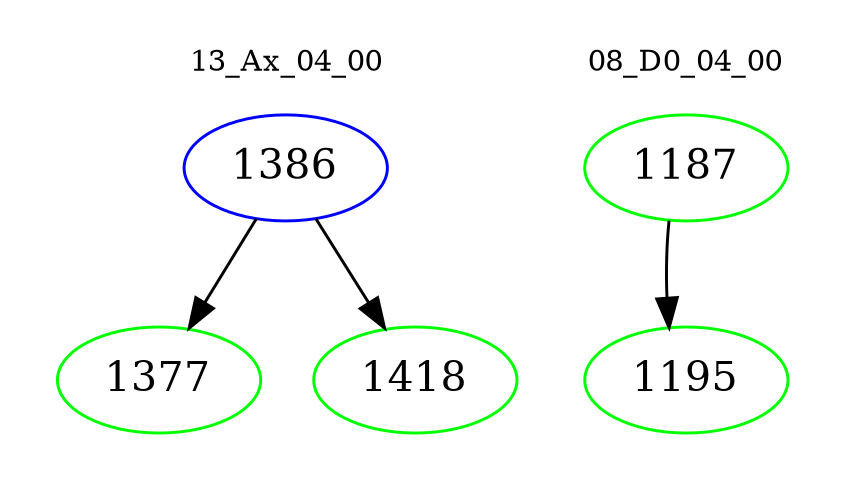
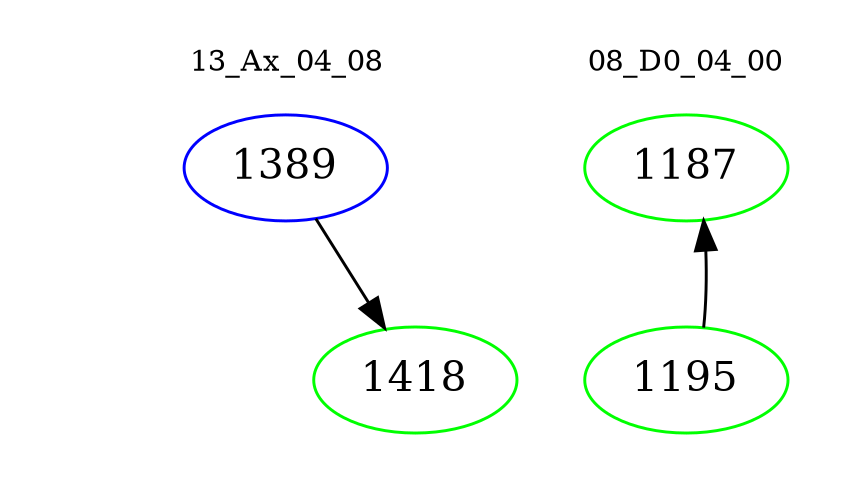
cluster "13_Ax_04_00": label "13_Ax_04_00" -> "13_Ax_04_08"
node "1386": label "1386" -> "1389"
edge "1187" -> "1195": reversed
node "1377": removed
